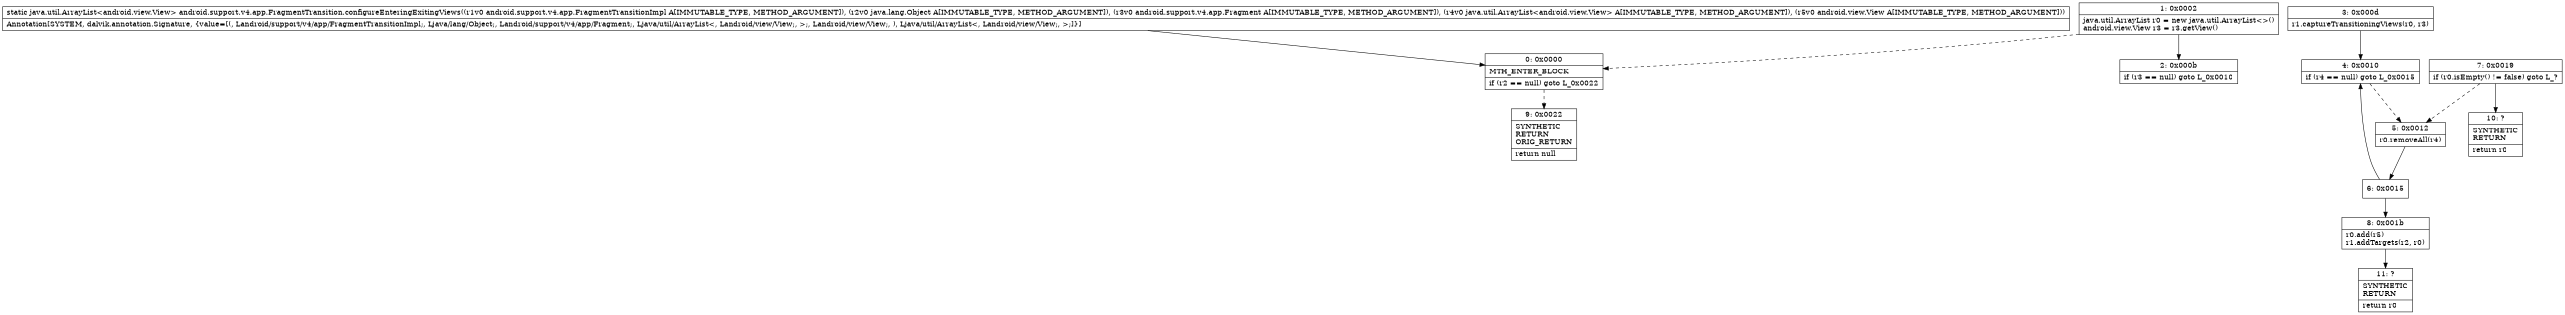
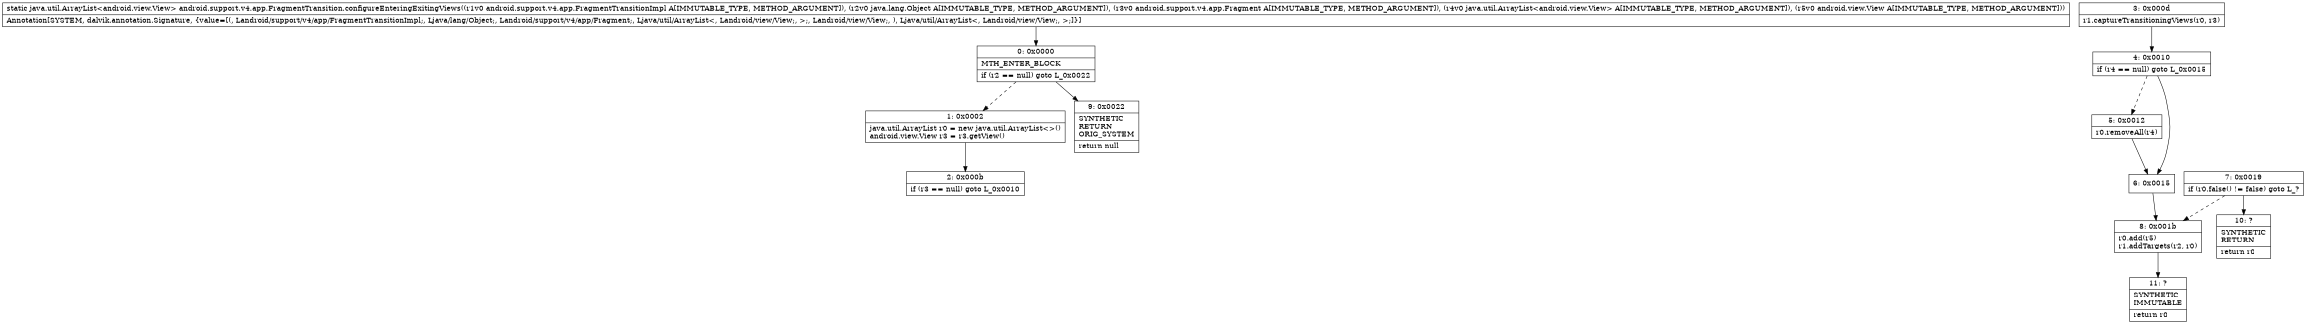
edge "1: 0x0002" -> "0: 0x0000": reversed
node "7: 0x0019": text "if (r0.isEmpty() != false) goto L_?" -> "if (r0.false() != false) goto L_?"
edge "0: 0x0000" -> "9: 0x0022": style dashed -> solid
edge "7: 0x0019" -> "5: 0x0012": now "7: 0x0019" -> "8: 0x001b"
edge "6: 0x0015" -> "4: 0x0010": reversed
node "9: 0x0022": text "ORIG_RETURN" -> "ORIG_SYSTEM"
node "11: ?": text "RETURN" -> "IMMUTABLE"
